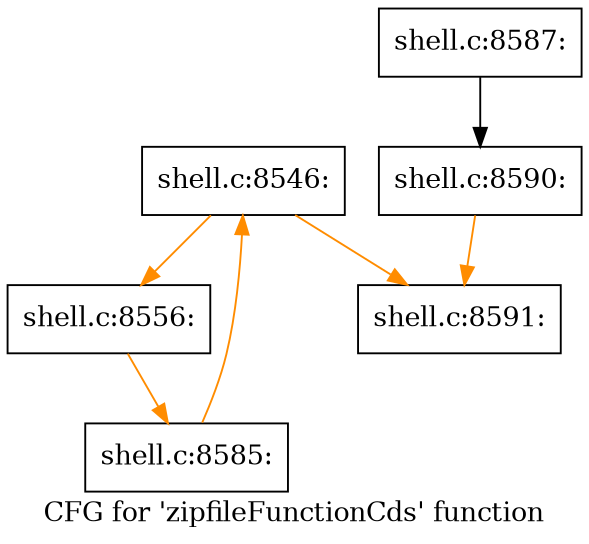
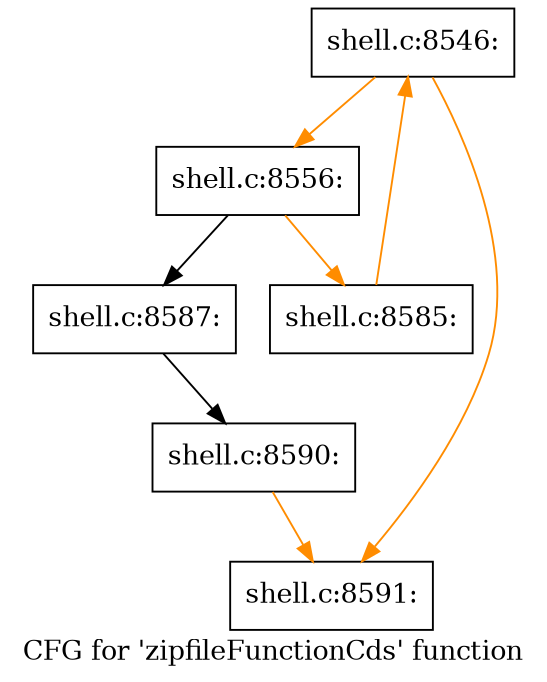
edge "shell.c:8556:" -> "shell.c:8587:": added
